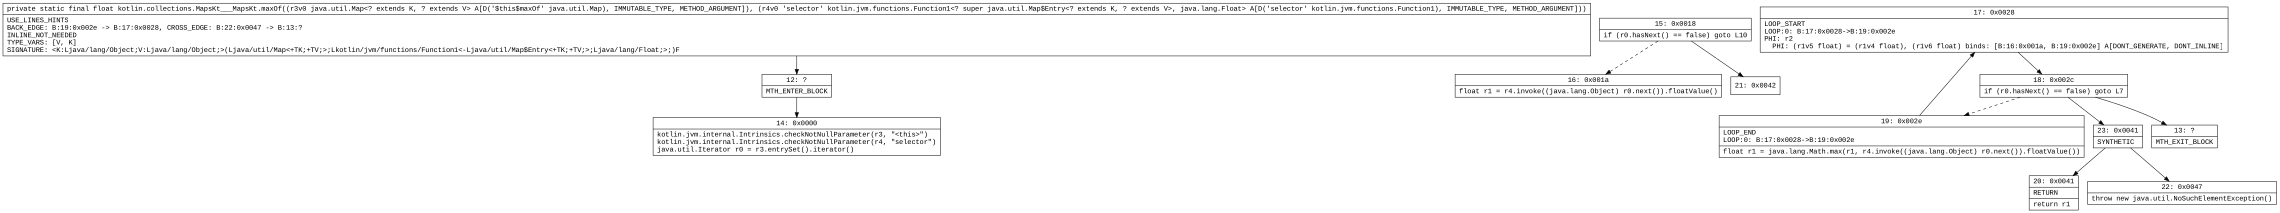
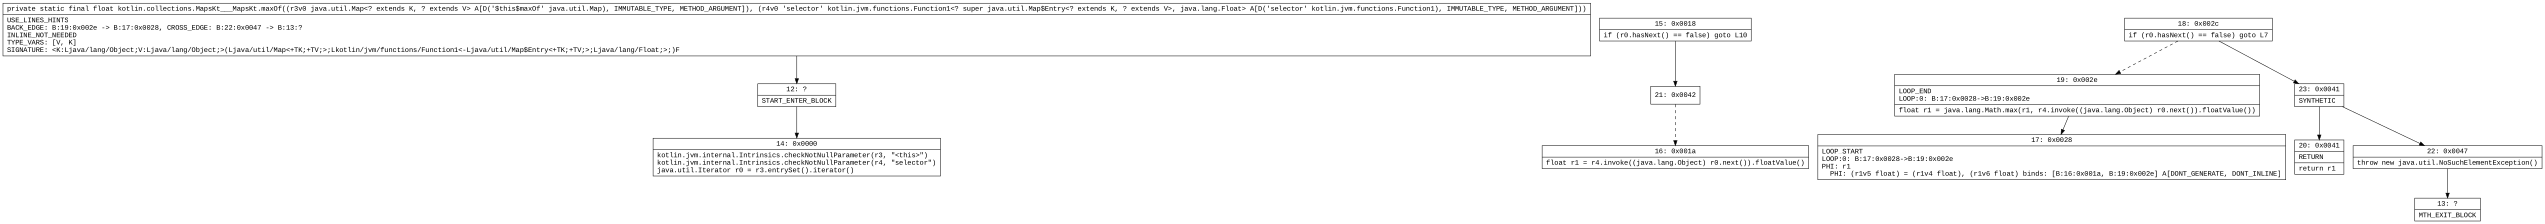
node "17: 0x0028": text "PHI: r2" -> "PHI: r1"
edge "15: 0x0018" -> "16: 0x001a": now "21: 0x0042" -> "16: 0x001a"
edge "17: 0x0028" -> "18: 0x002c": removed
node "12: ?": text "MTH_ENTER_BLOCK" -> "START_ENTER_BLOCK"
edge "18: 0x002c" -> "13: ?": now "22: 0x0047" -> "13: ?"
